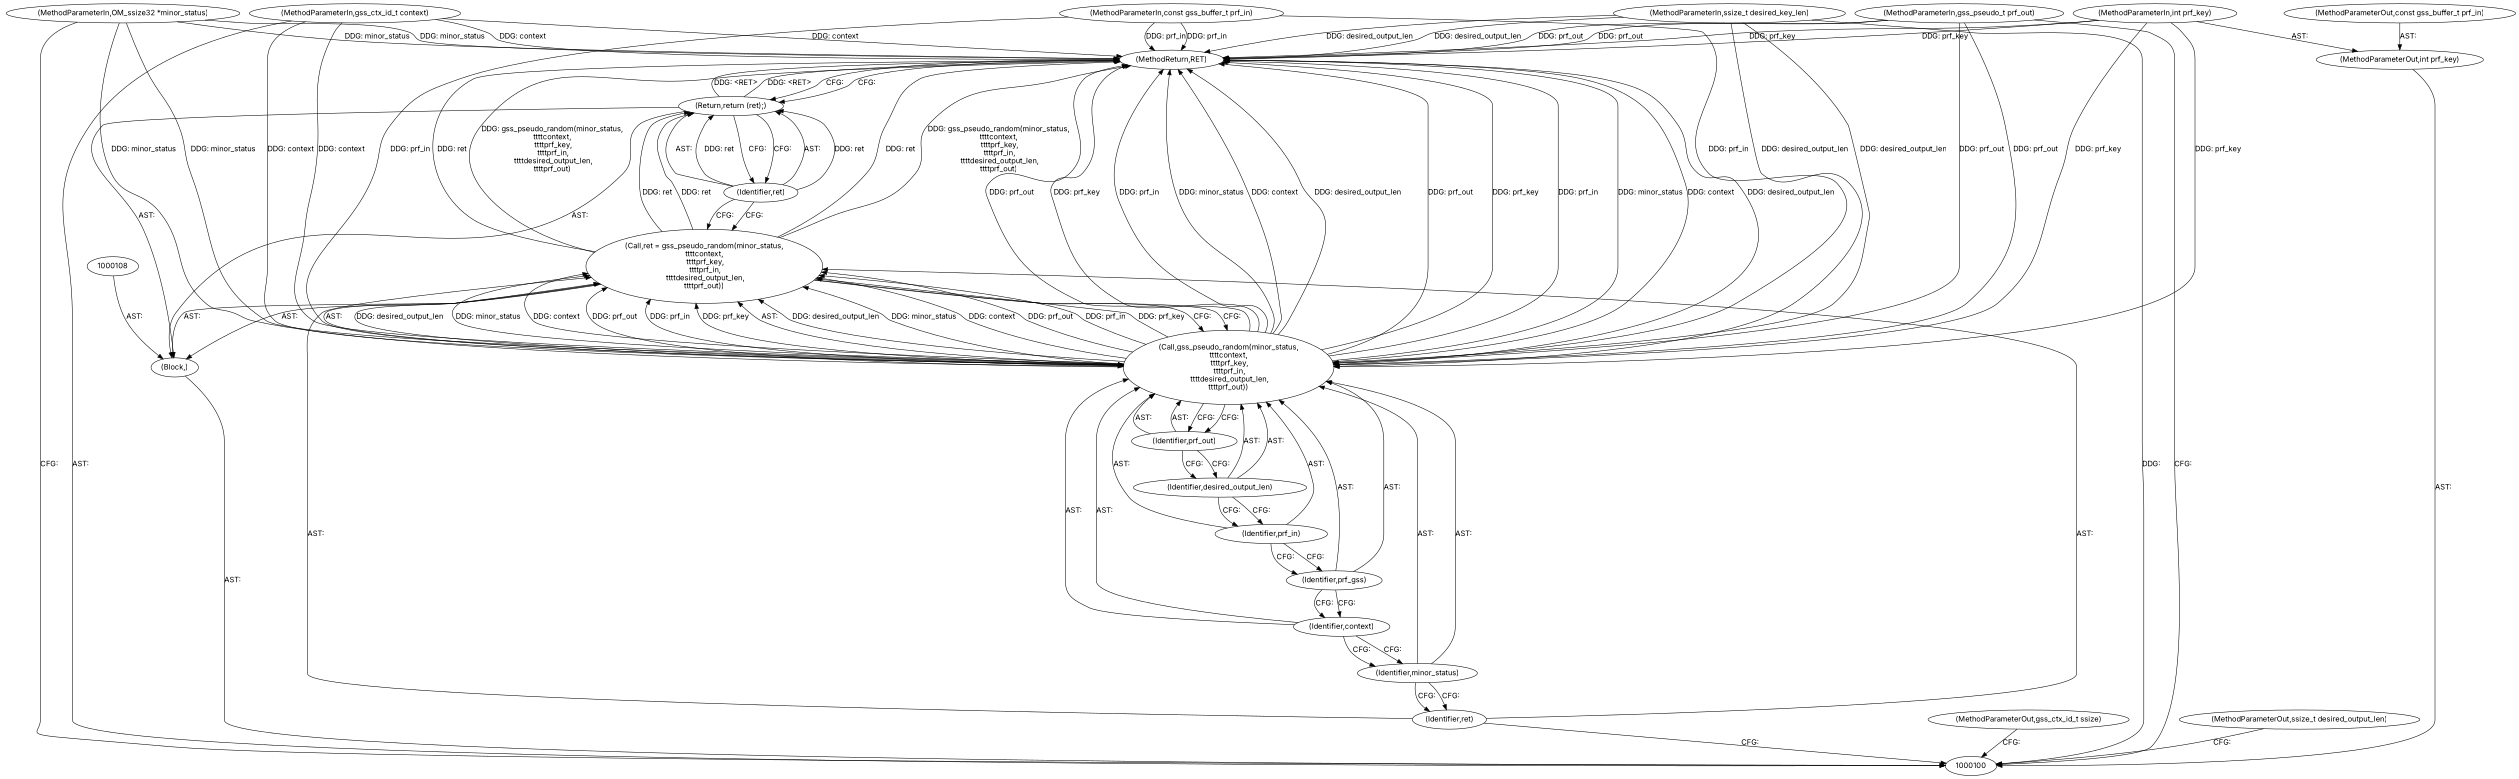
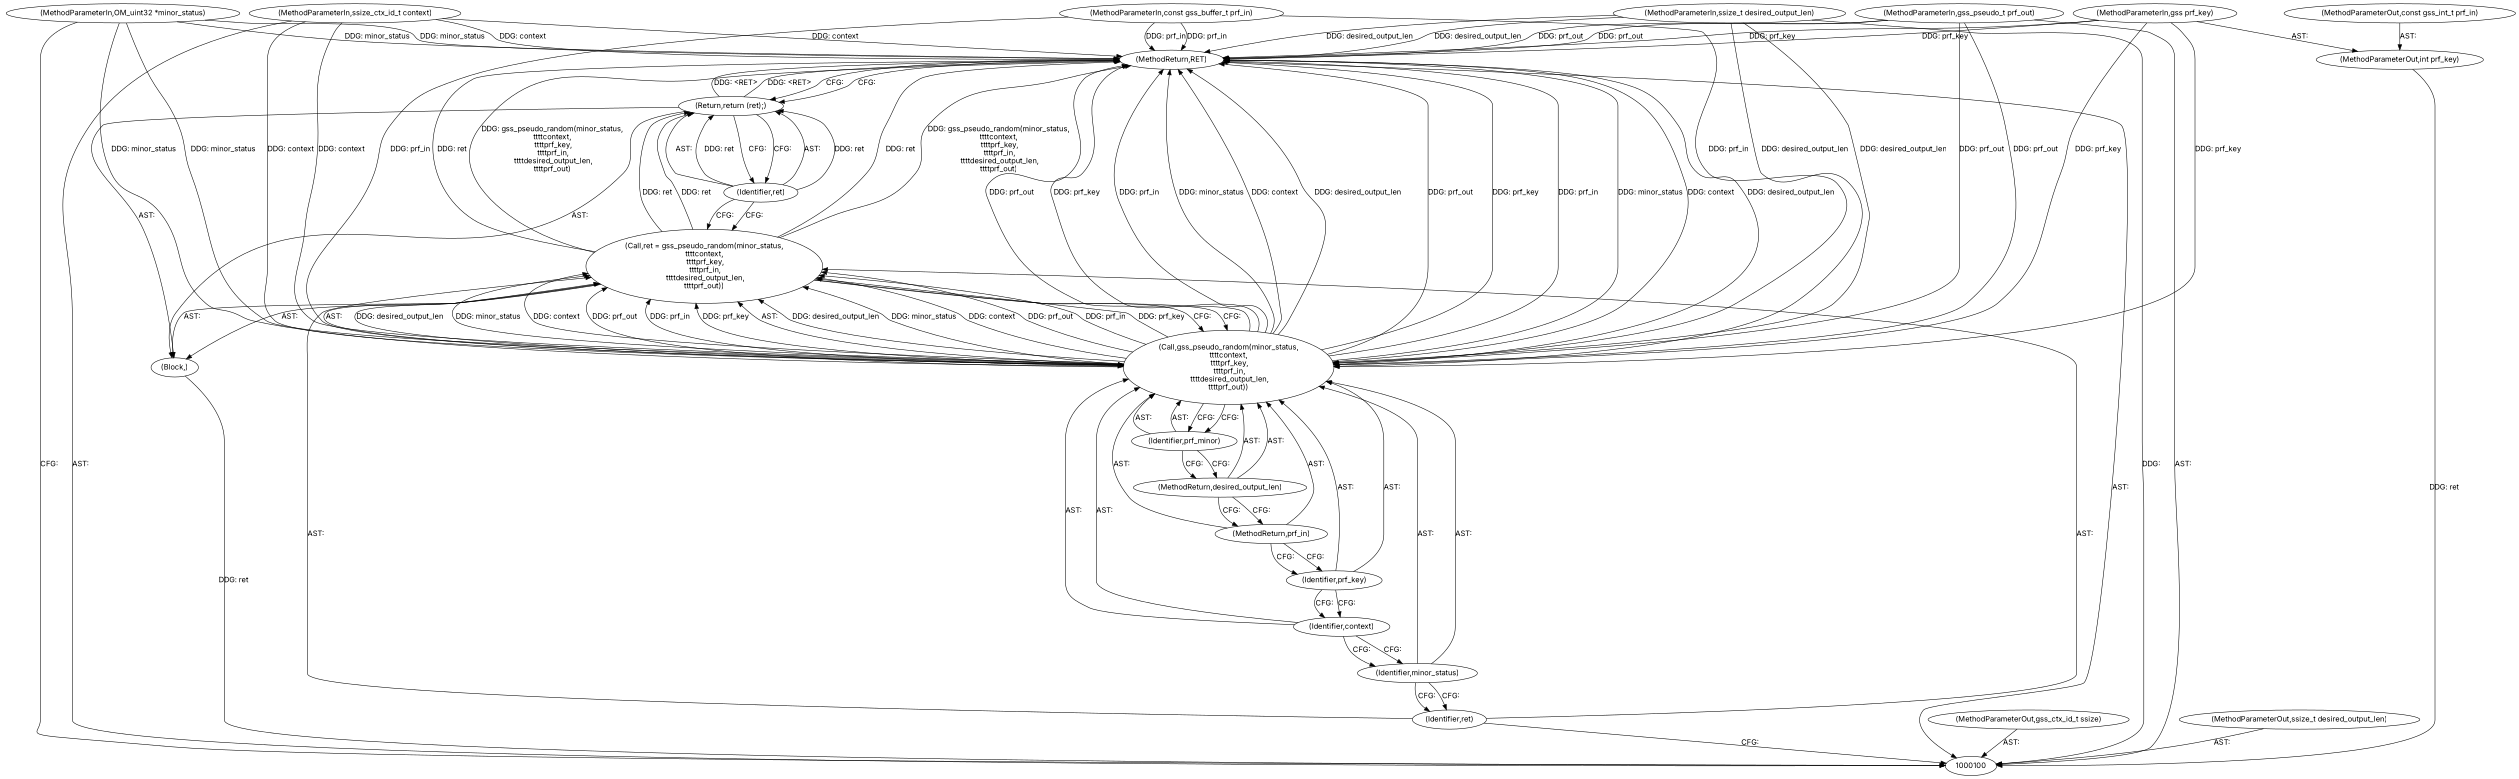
node "(MethodParameterIn,OM_ssize32 *minor_status)": label "(MethodParameterIn,OM_ssize32 *minor_status)" -> "(MethodParameterIn,OM_uint32 *minor_status)"
node "(MethodParameterIn,gss_ctx_id_t context)": label "(MethodParameterIn,gss_ctx_id_t context)" -> "(MethodParameterIn,ssize_ctx_id_t context)"
node "(MethodParameterIn,ssize_t desired_key_len)": label "(MethodParameterIn,ssize_t desired_key_len)" -> "(MethodParameterIn,ssize_t desired_output_len)"
node "(MethodParameterIn,int prf_key)": label "(MethodParameterIn,int prf_key)" -> "(MethodParameterIn,gss prf_key)"
node "(MethodParameterOut,const gss_buffer_t prf_in)": label "(MethodParameterOut,const gss_buffer_t prf_in)" -> "(MethodParameterOut,const gss_int_t prf_in)"
edge "(MethodReturn,RET)" -> "1000100": added, label "AST:"
node "1000108": removed
node "(Identifier,prf_out)": label "(Identifier,prf_out)" -> "(Identifier,prf_minor)"
edge "(MethodParameterIn,gss_pseudo_t prf_out)" -> "1000100": label "CFG: " -> "AST: "
node "(Identifier,desired_output_len)": label "(Identifier,desired_output_len)" -> "(MethodReturn,desired_output_len)"
edge "(MethodParameterOut,int prf_key)" -> "1000100": label "AST: " -> "DDG: ret"
node "(Identifier,prf_in)": label "(Identifier,prf_in)" -> "(MethodReturn,prf_in)"
edge "(Block,)" -> "1000100": label "AST: " -> "DDG: ret"
node "(Identifier,prf_gss)": label "(Identifier,prf_gss)" -> "(Identifier,prf_key)"
edge "(MethodParameterOut,gss_ctx_id_t ssize)" -> "1000100": label "CFG: " -> "AST: "
edge "(MethodParameterOut,ssize_t desired_output_len)" -> "1000100": label "CFG: " -> "AST: "
